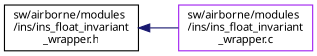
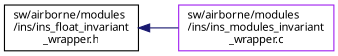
node "sw/airborne/modules /ins/ins_float_invariant _wrapper.c": label "sw/airborne/modules /ins/ins_float_invariant _wrapper.c" -> "sw/airborne/modules /ins/ins_modules_invariant _wrapper.c"
